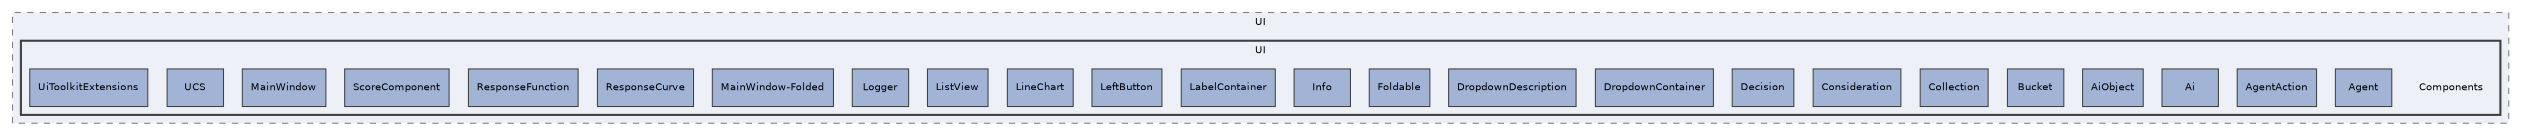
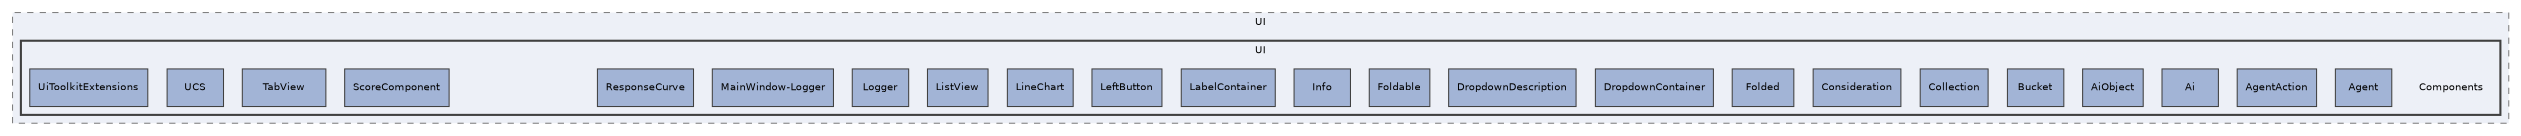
node "MainWindow": label "MainWindow" -> "TabView"
node "ResponseFunction": removed
node "MainWindow-Folded": label "MainWindow-Folded" -> "MainWindow-Logger"
node "Decision": label "Decision" -> "Folded"
